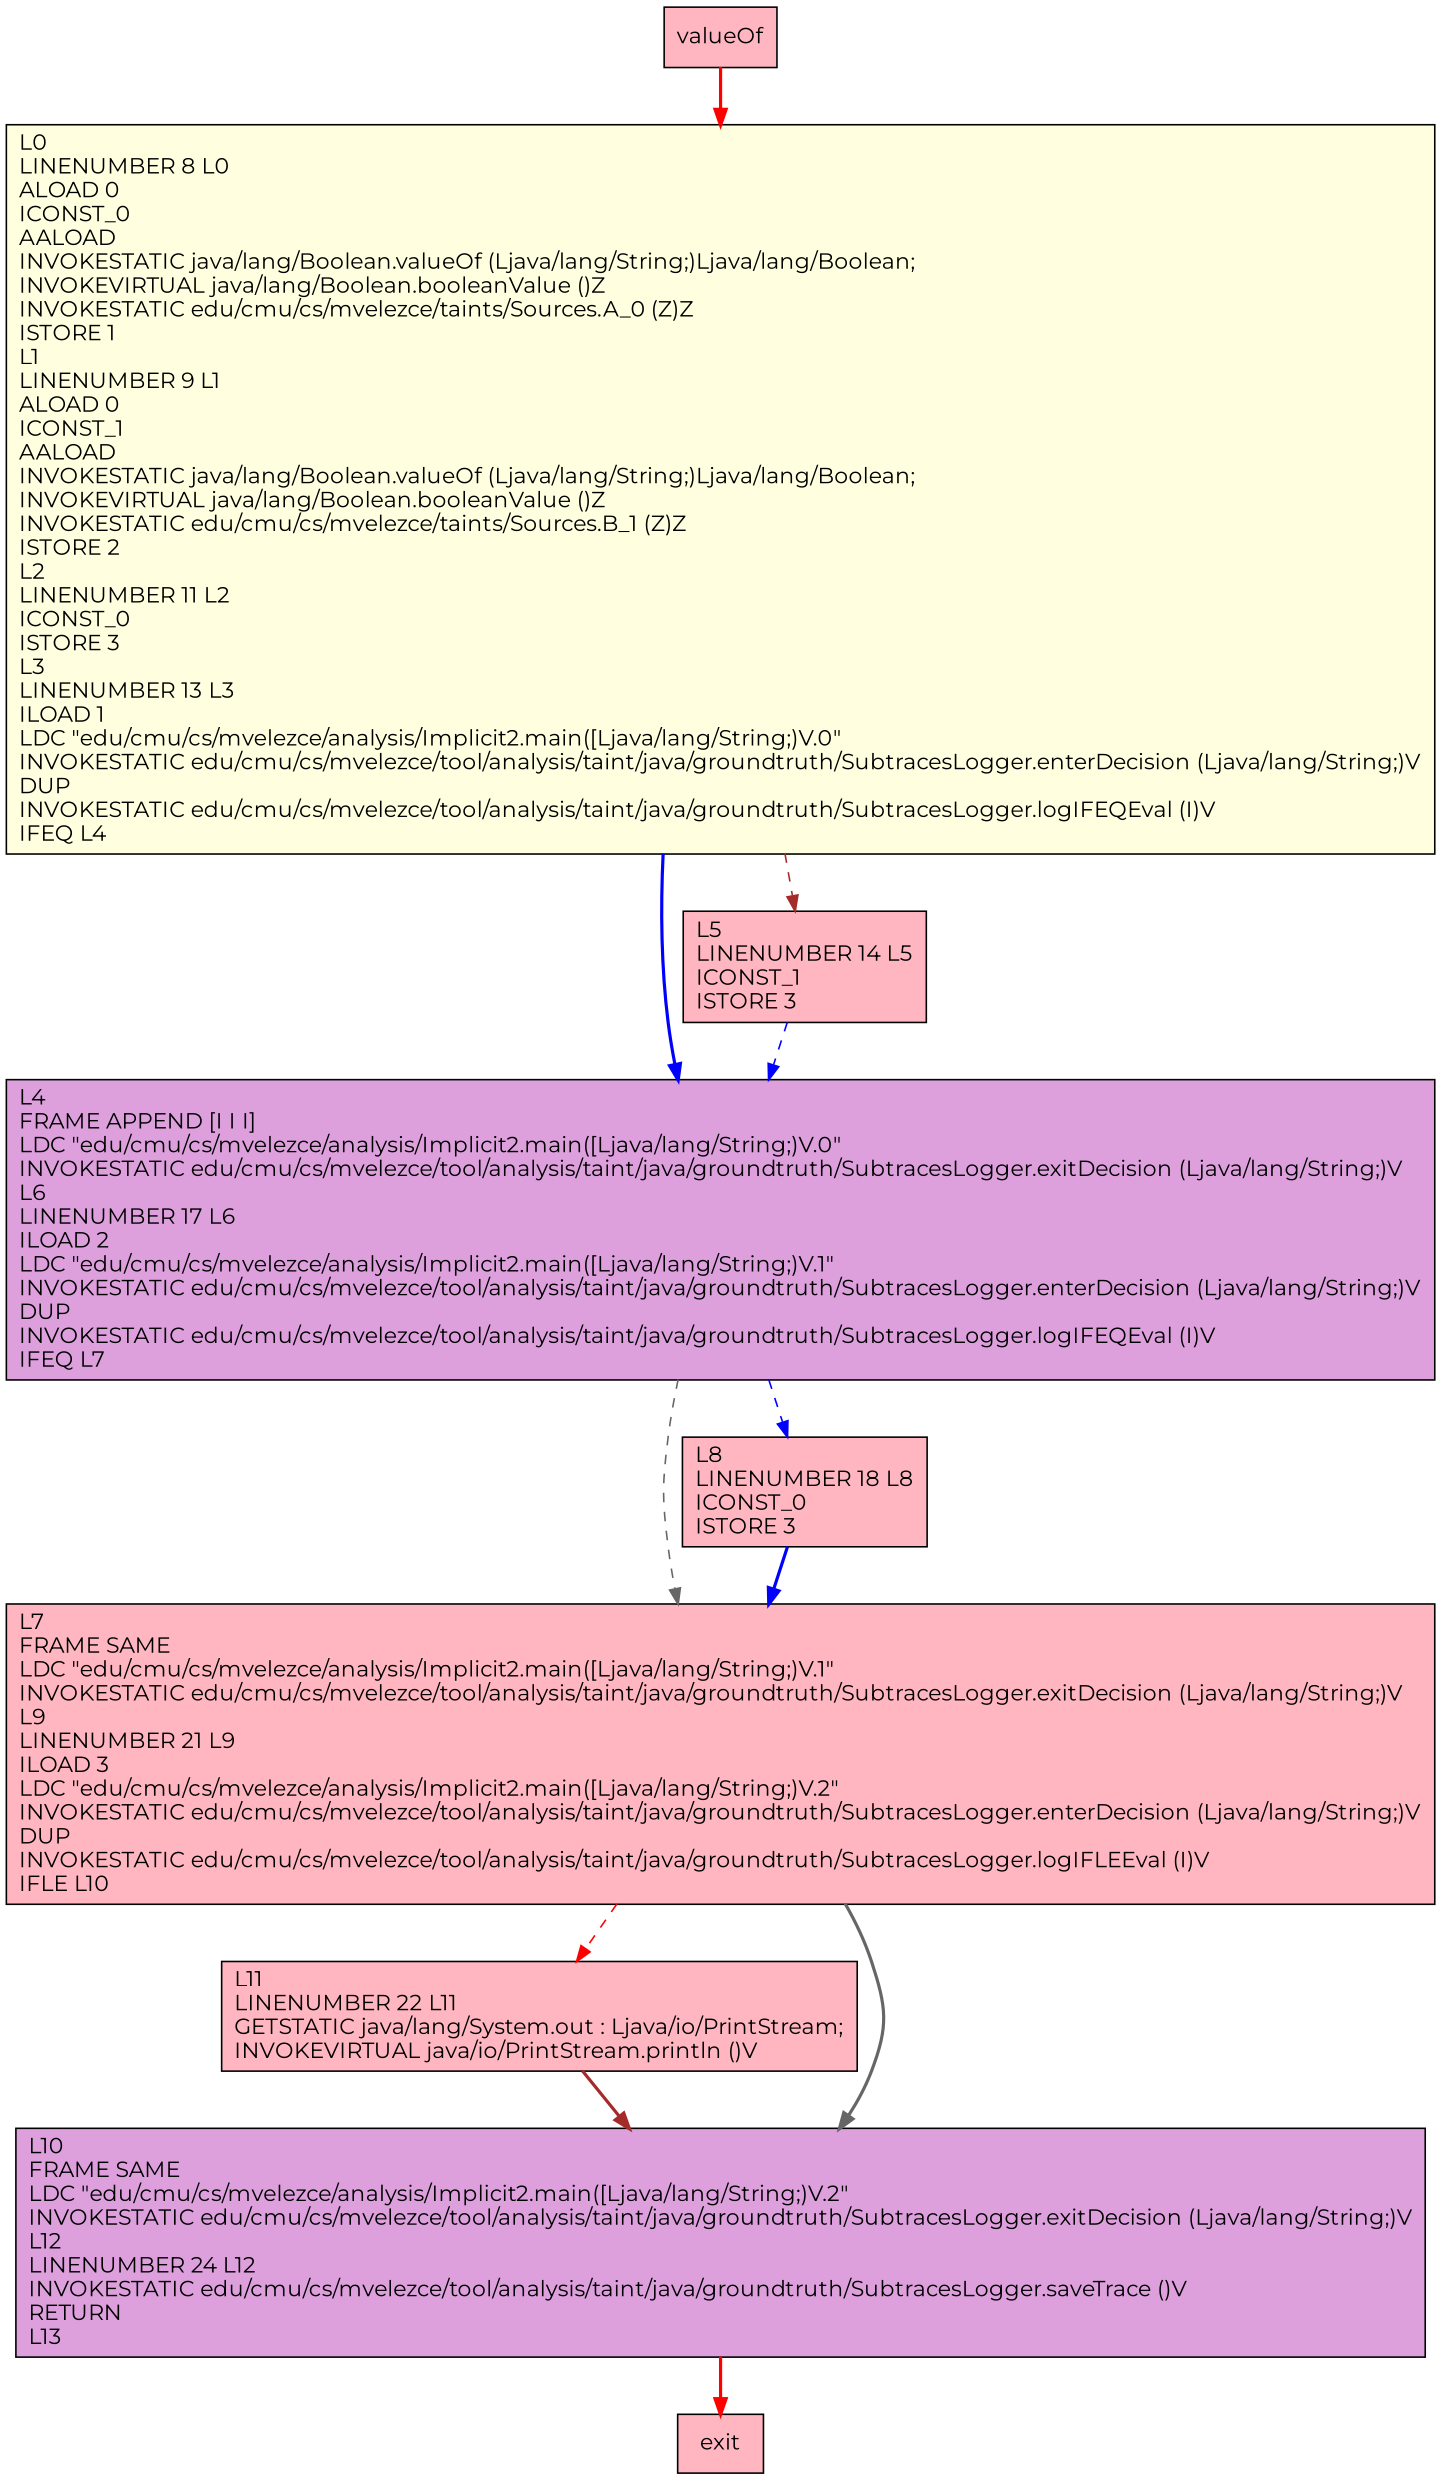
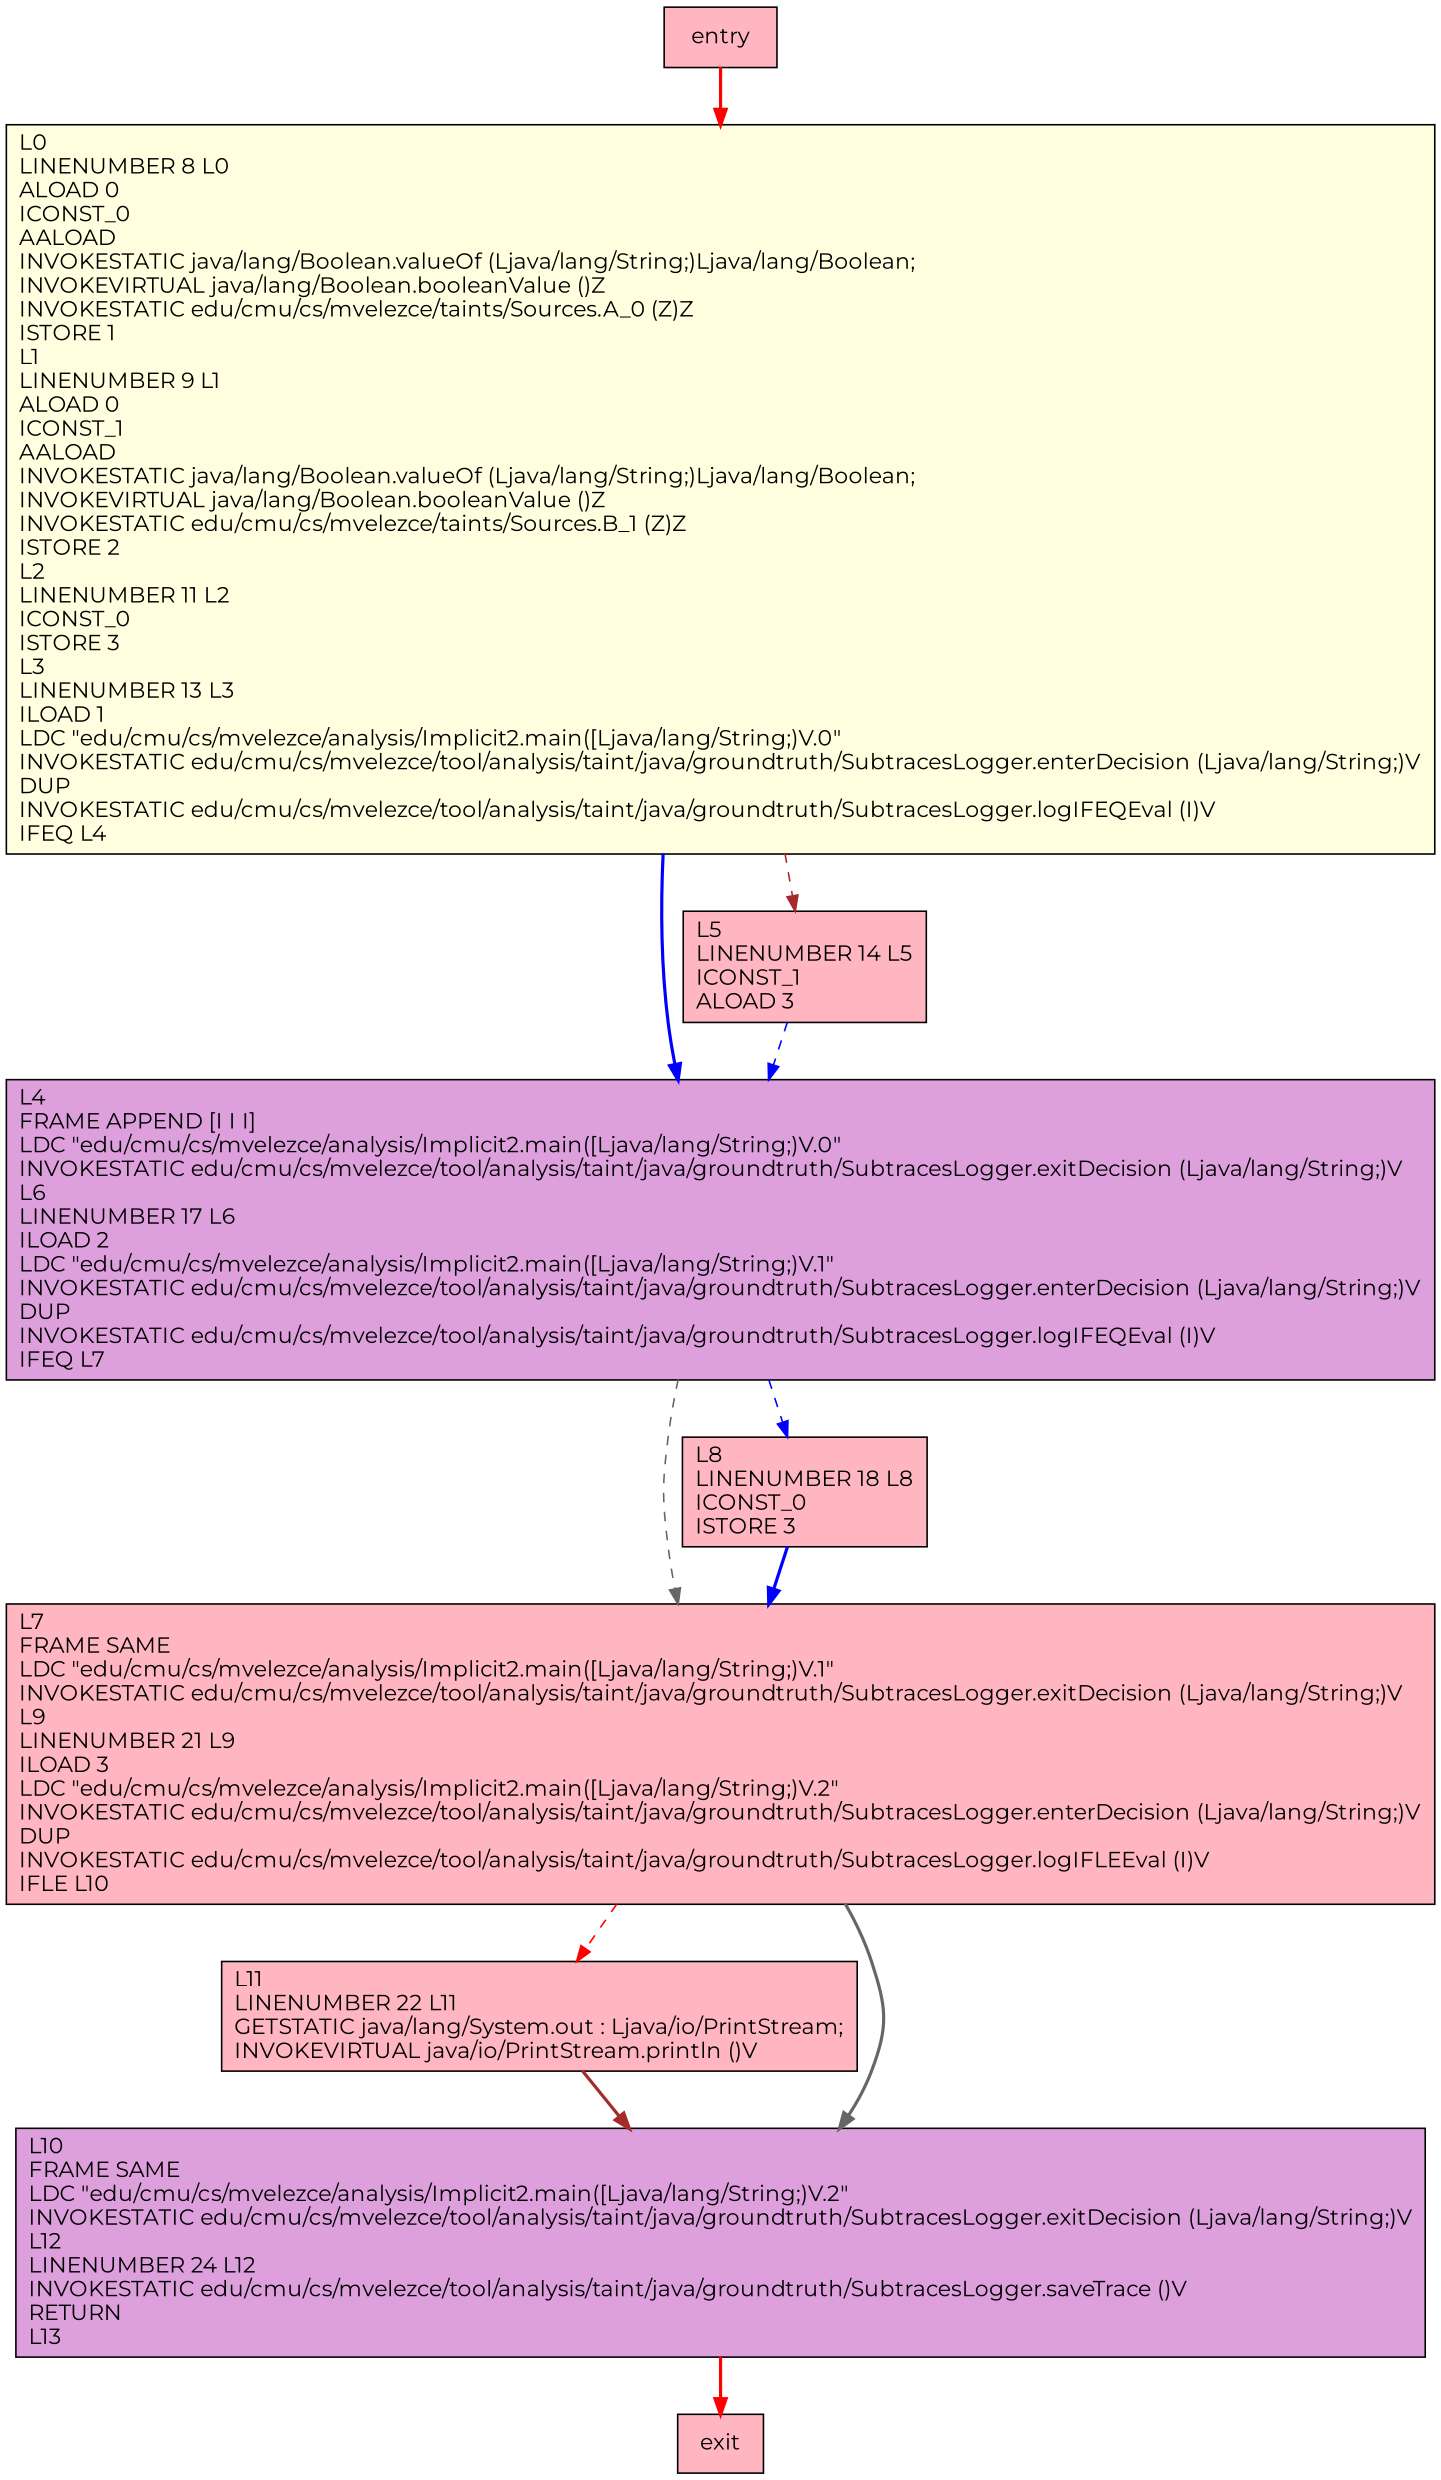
node "valueOf": label "valueOf" -> "entry"
node "L5 LINENUMBER 14 L5 ICONST_1 ISTORE 3": label "L5 LINENUMBER 14 L5 ICONST_1 ISTORE 3" -> "L5 LINENUMBER 14 L5 ICONST_1 ALOAD 3"
